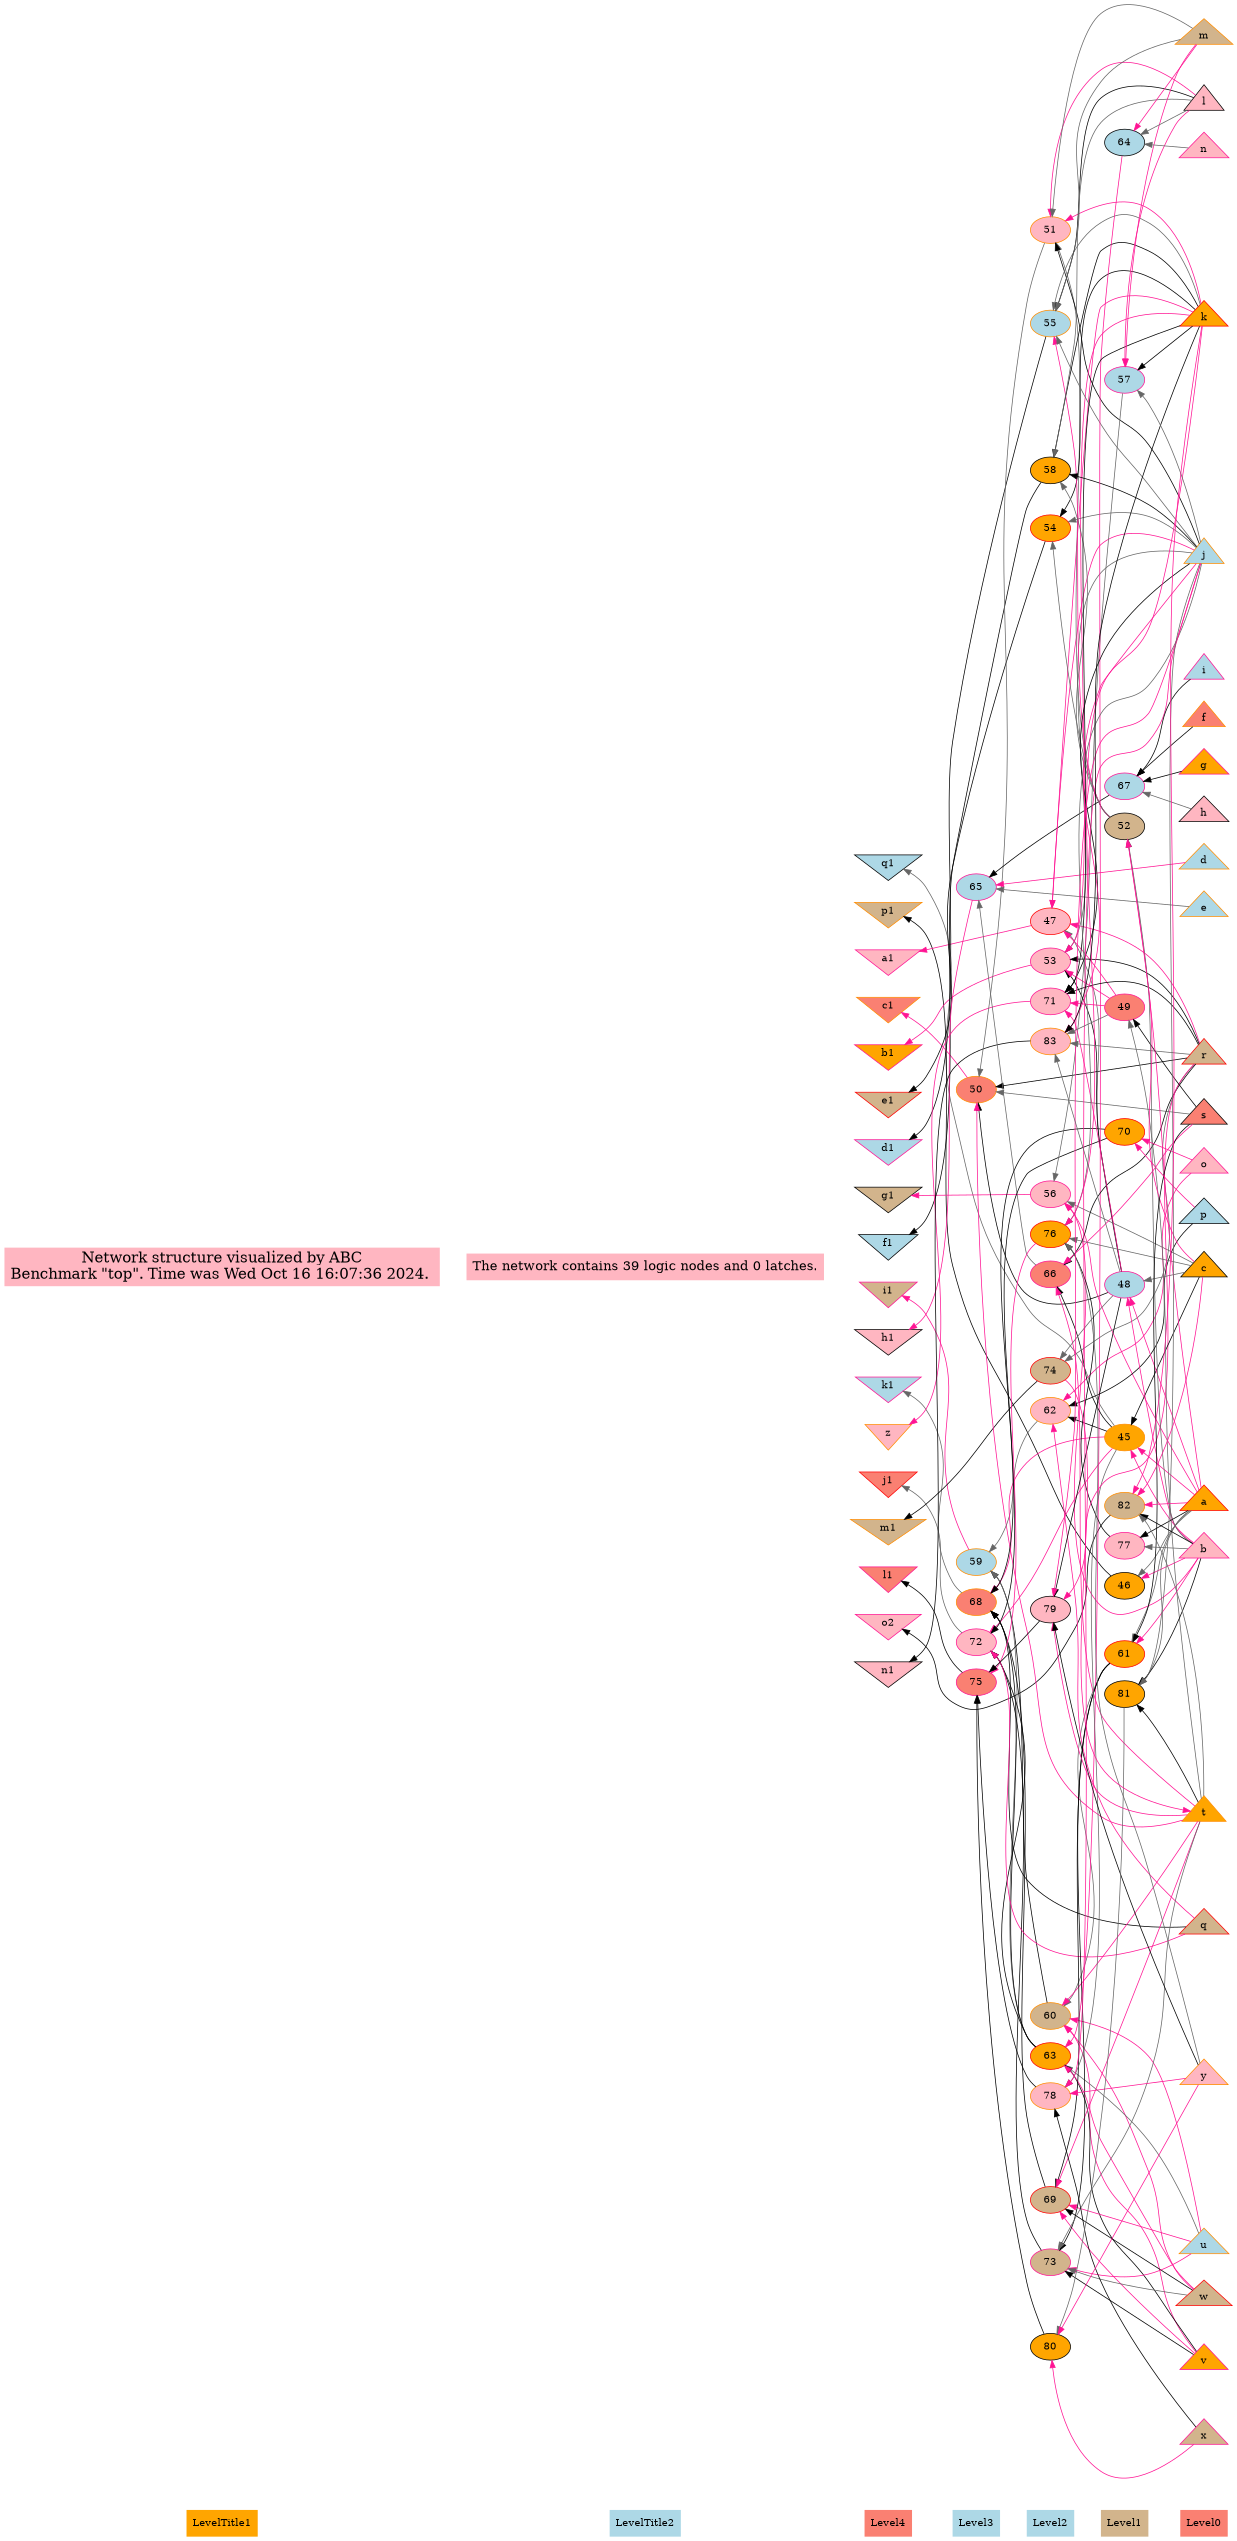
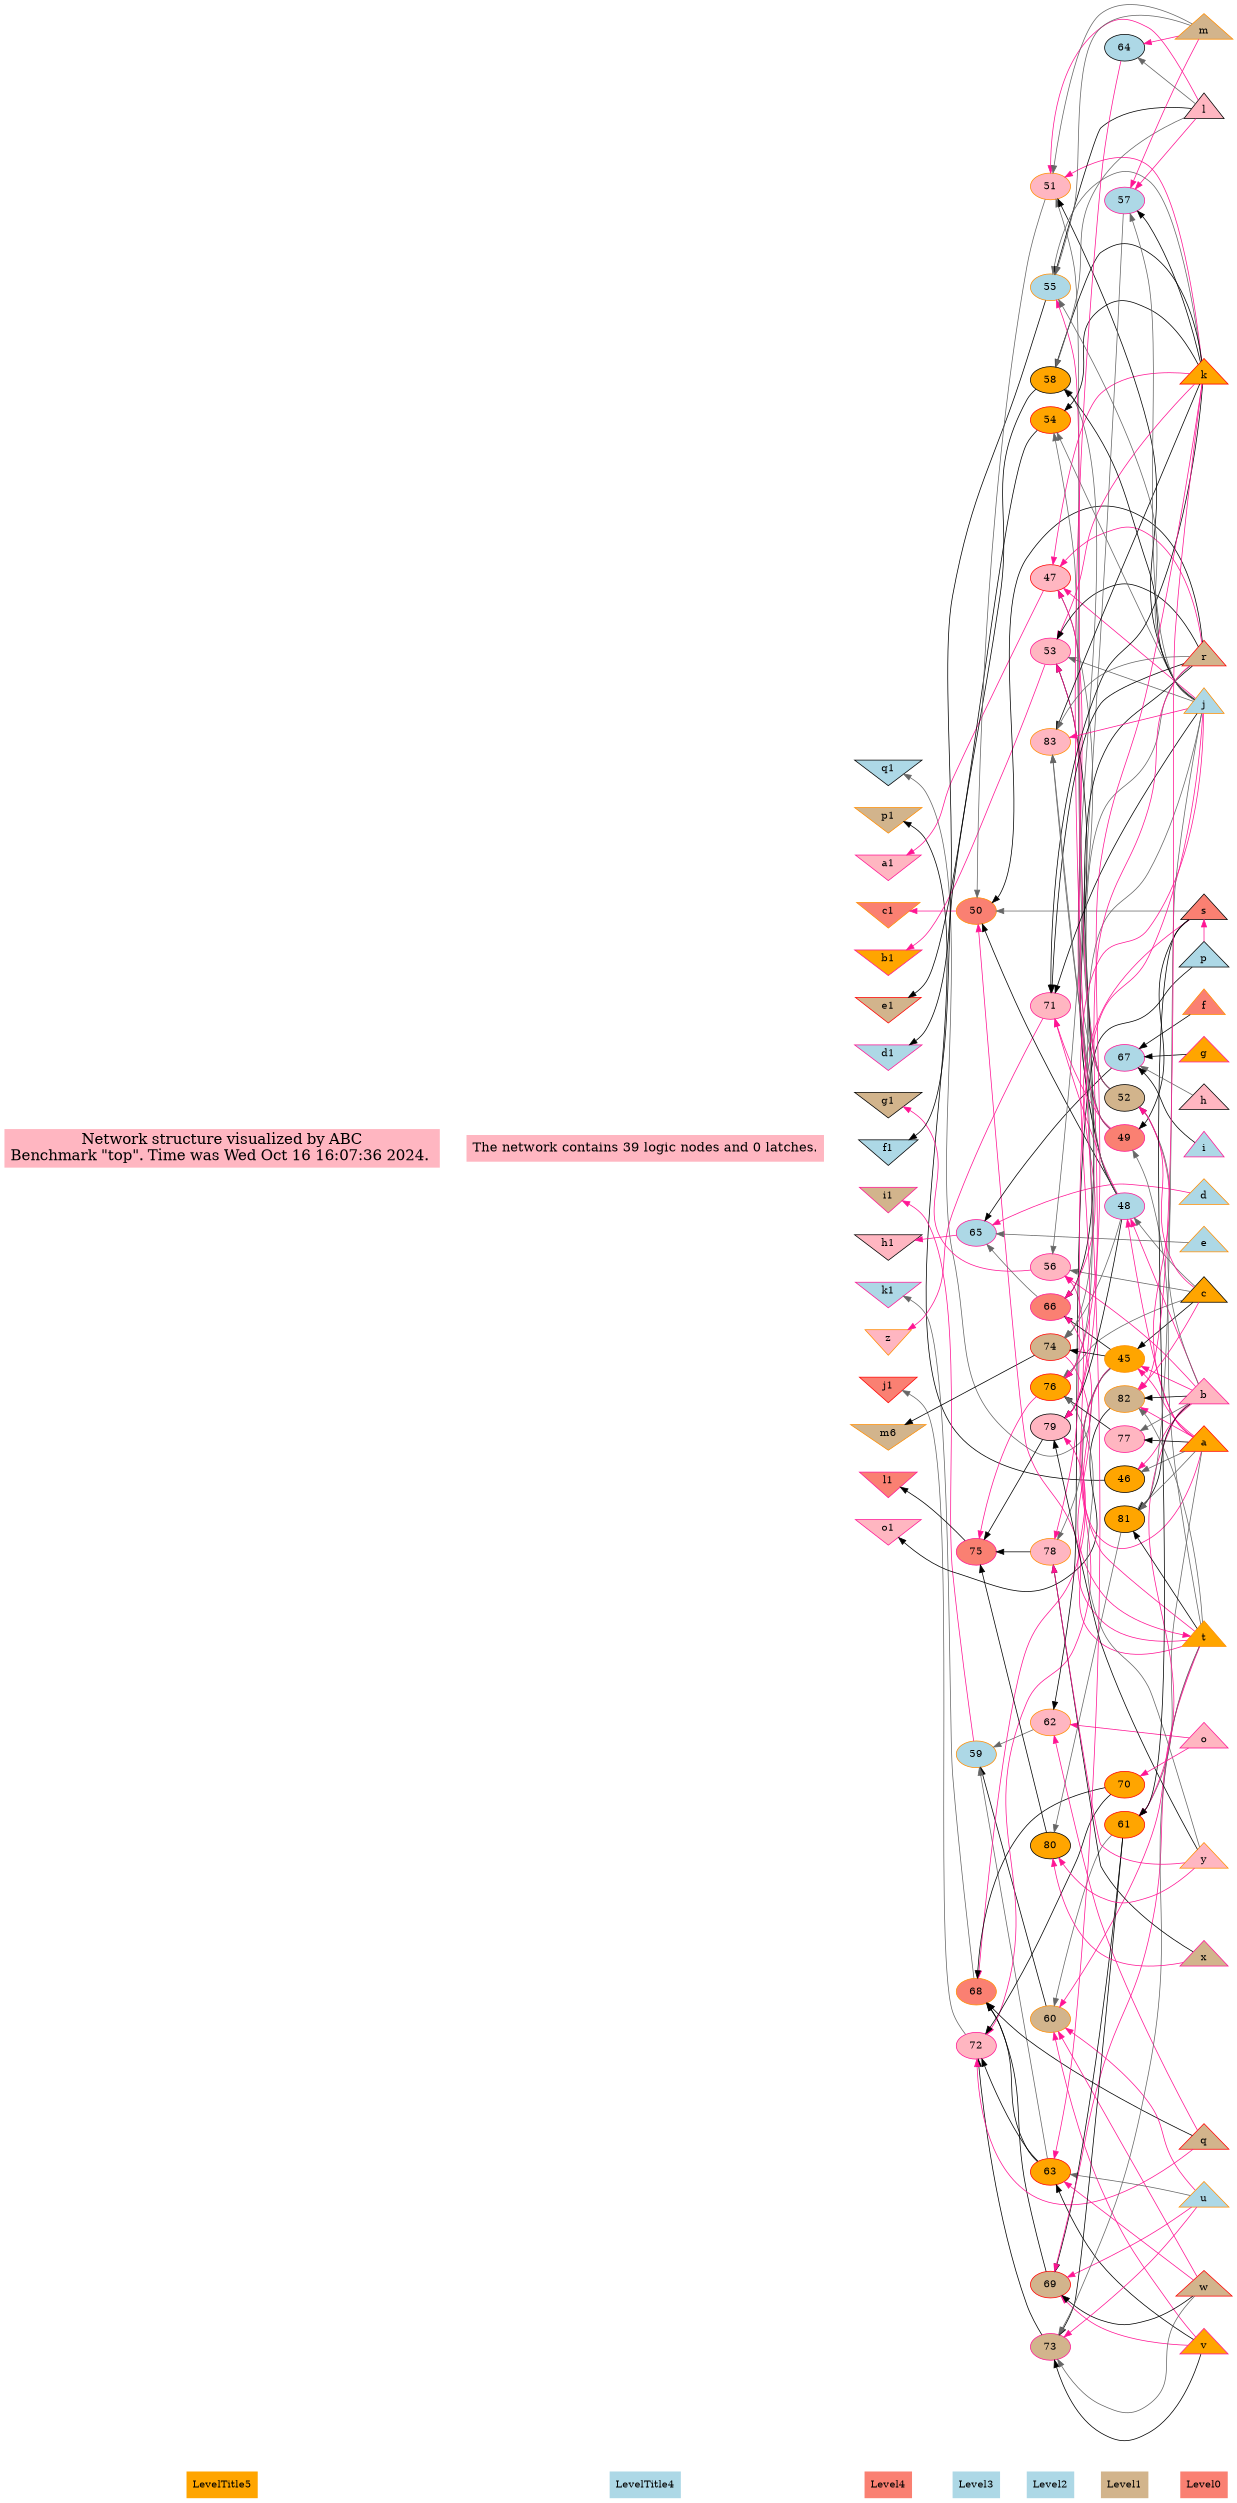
node "n": removed
edge "p" -> "70": now "p" -> "s"
edge "45" -> "62": now "45" -> "74"
node "m1": label "m1" -> "m6"
node "o2": label "o2" -> "o1"
node "n1": removed
node "LevelTitle1": label "LevelTitle1" -> "LevelTitle5"
node "LevelTitle2": label "LevelTitle2" -> "LevelTitle4"
